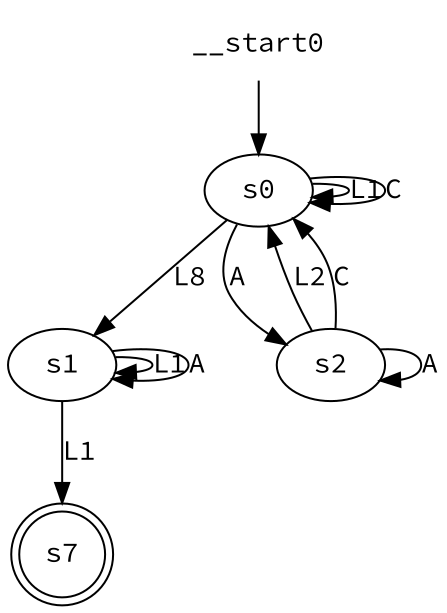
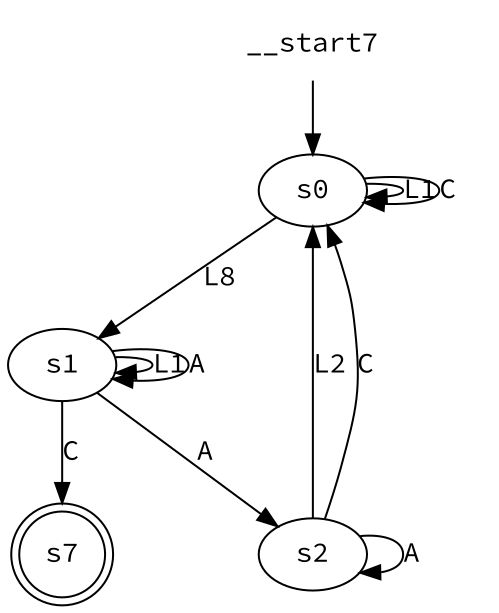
node "__start0": label "__start0" -> "__start7"
edge "s0" -> "s2": now "s1" -> "s2"
edge "s1" -> "s7": label "L1" -> "C"
